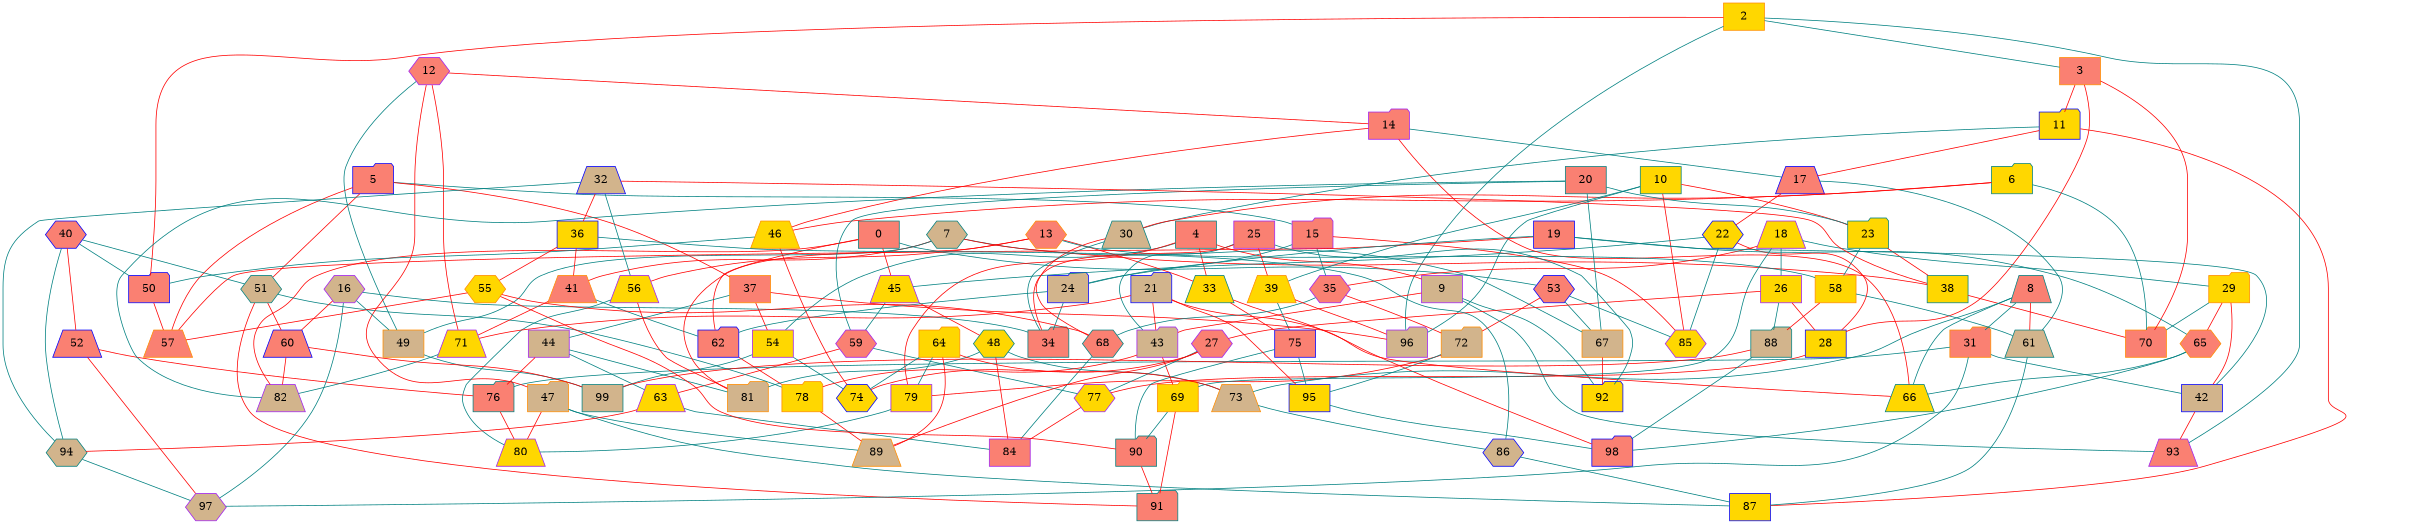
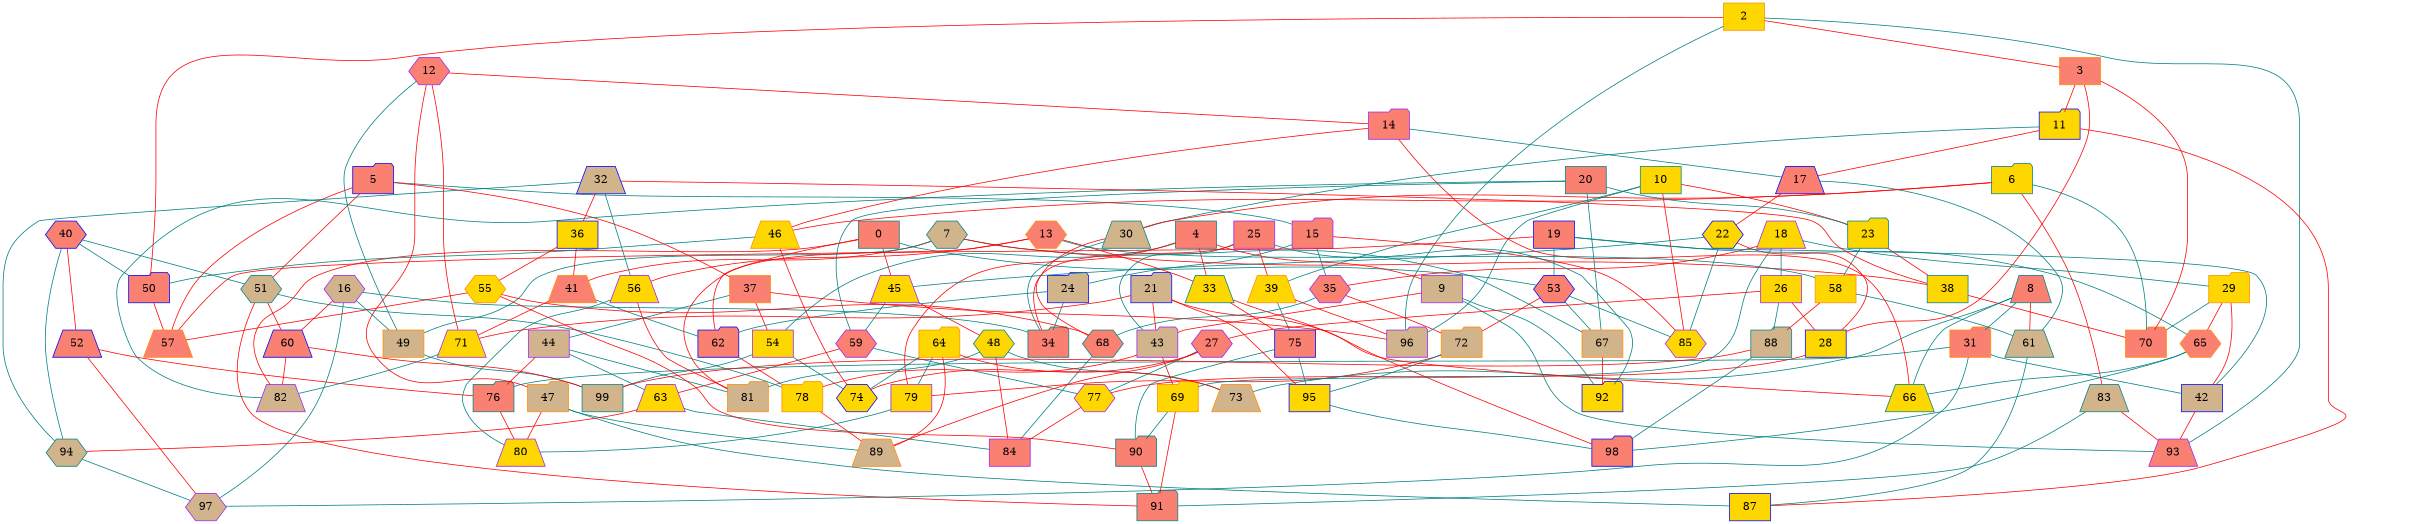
edge "2" -- "3": color teal -> red
edge "19" -- "24": now "19" -- "53"
node "83": added
node "86": removed
